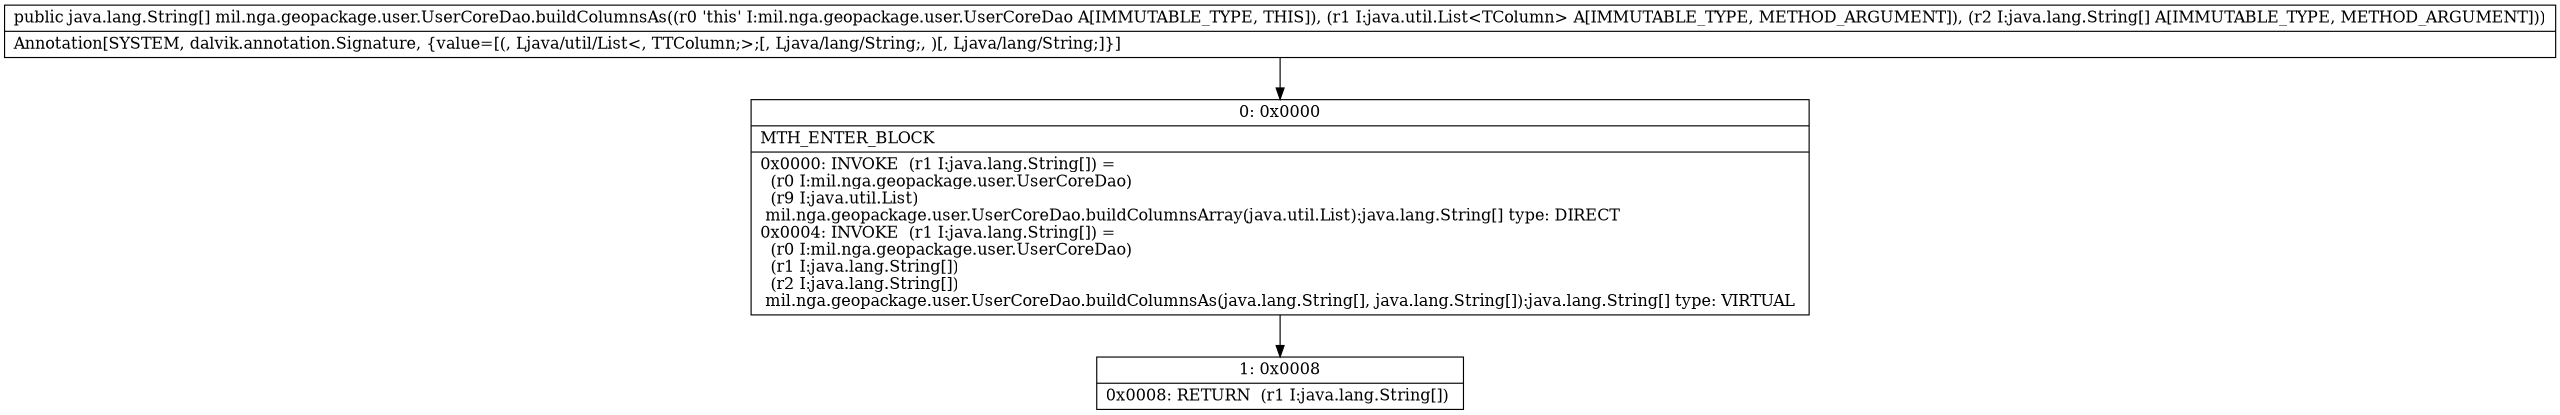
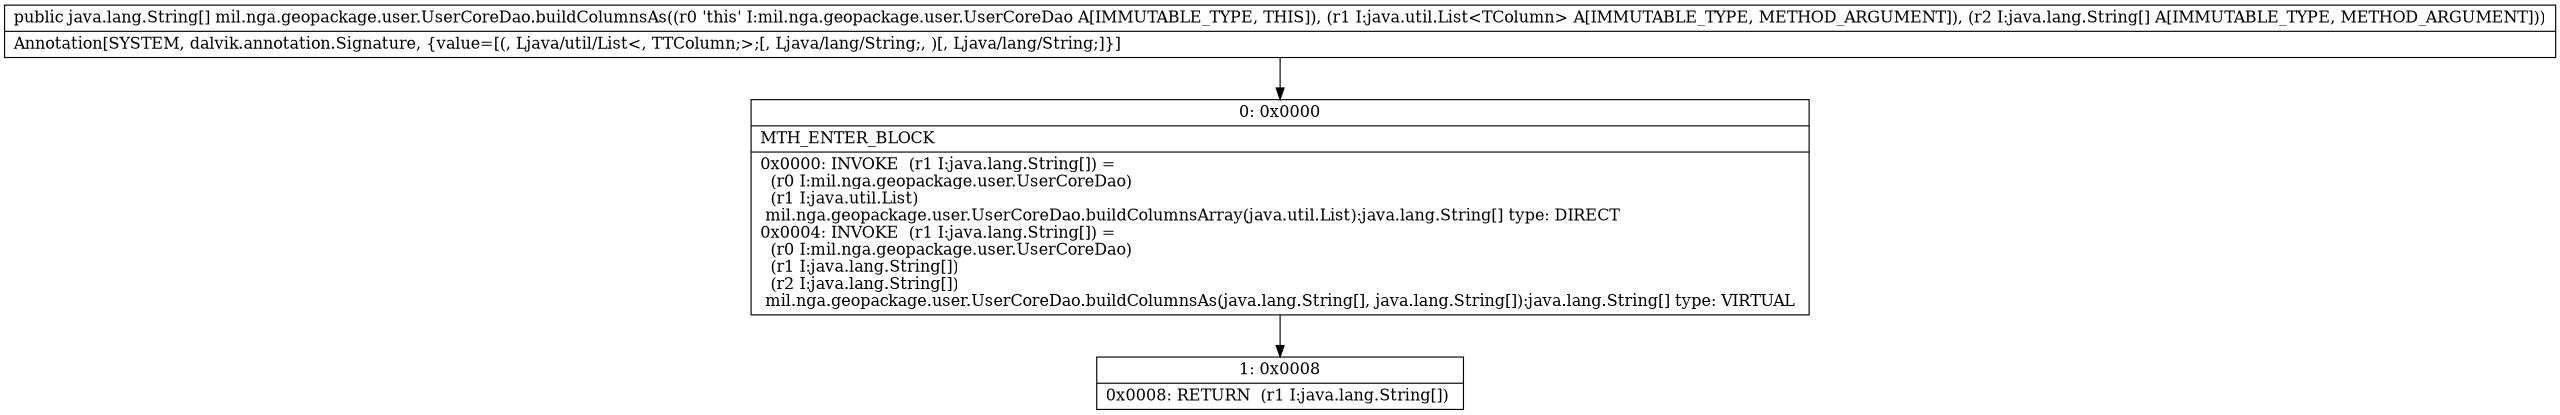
node "0: 0x0000": text "(r9 I:java.util.List)" -> "(r1 I:java.util.List)"
